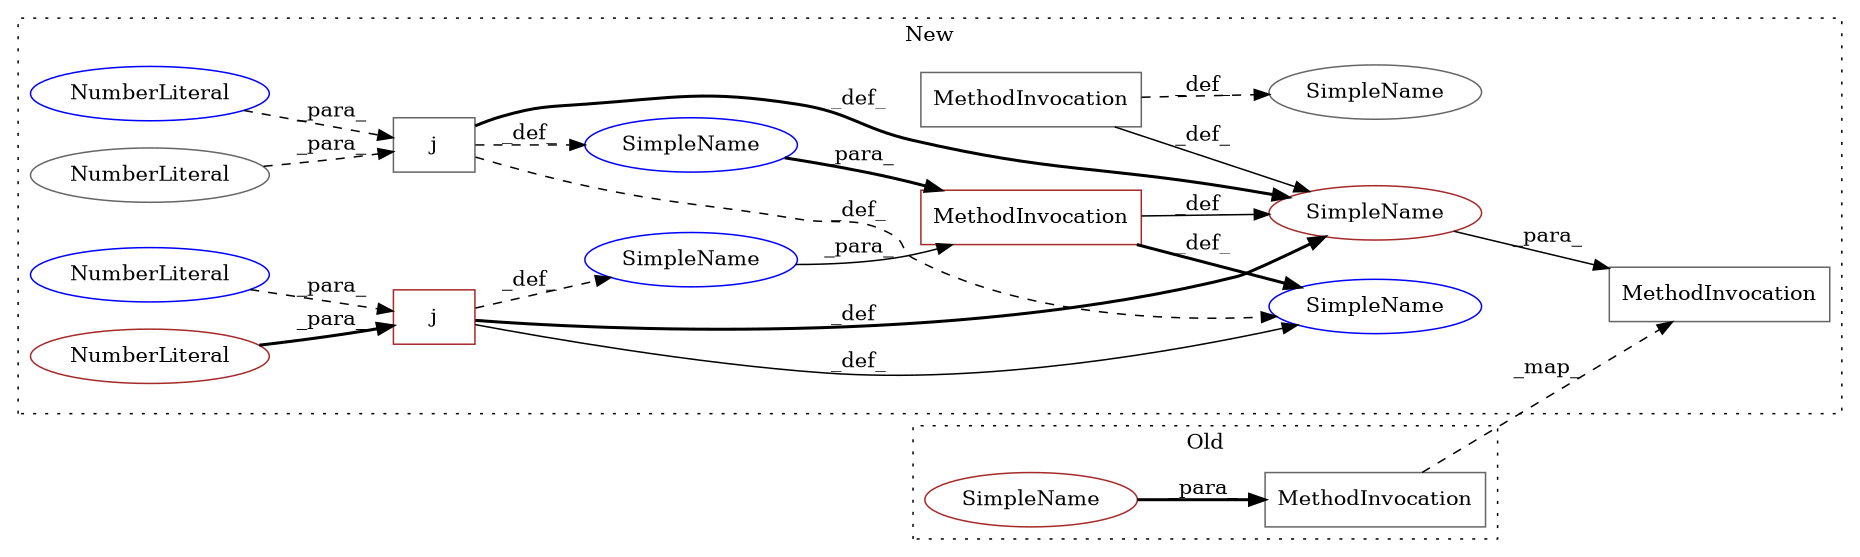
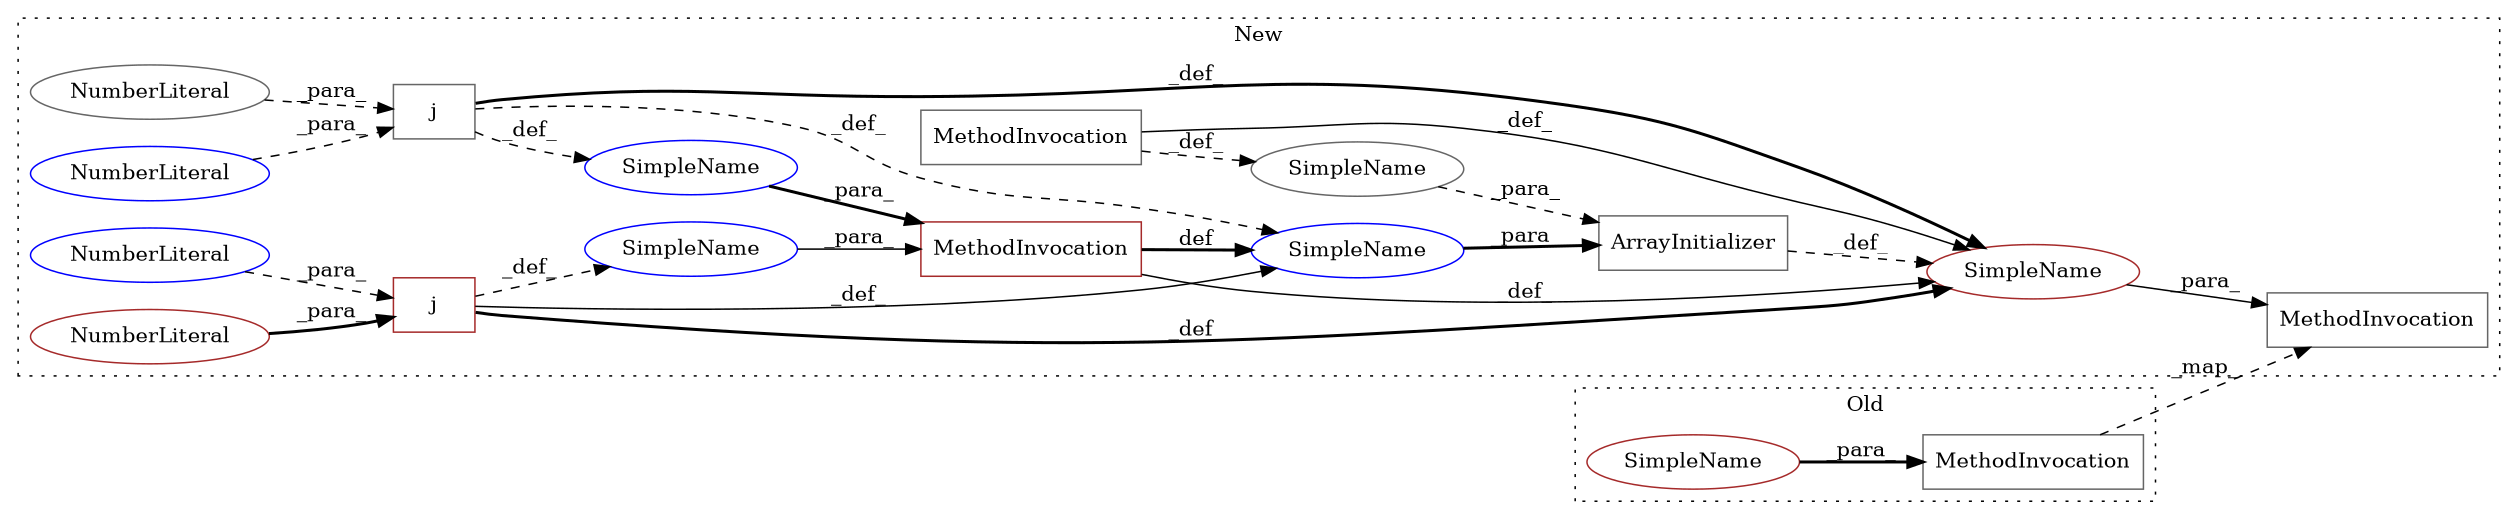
node "ArrayInitializer": added
